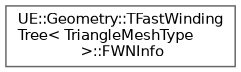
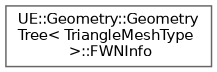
node "UE::Geometry::TFastWinding Tree< TriangleMeshType >::FWNInfo": label "UE::Geometry::TFastWinding Tree< TriangleMeshType >::FWNInfo" -> "UE::Geometry::Geometry Tree< TriangleMeshType >::FWNInfo"
